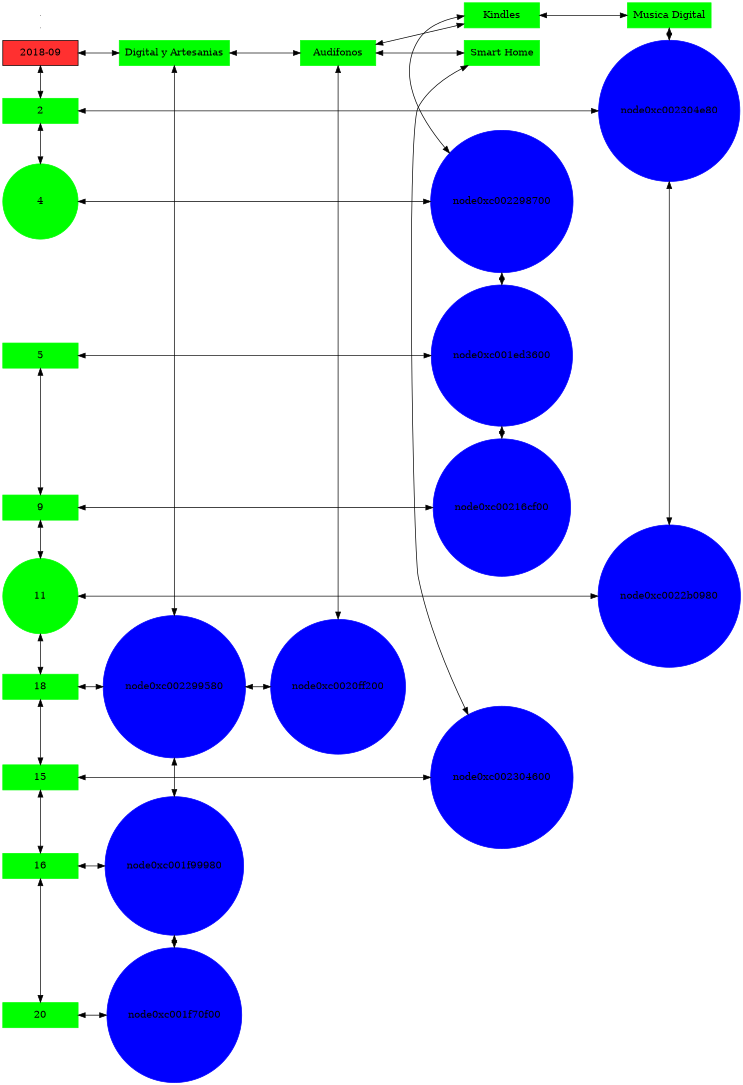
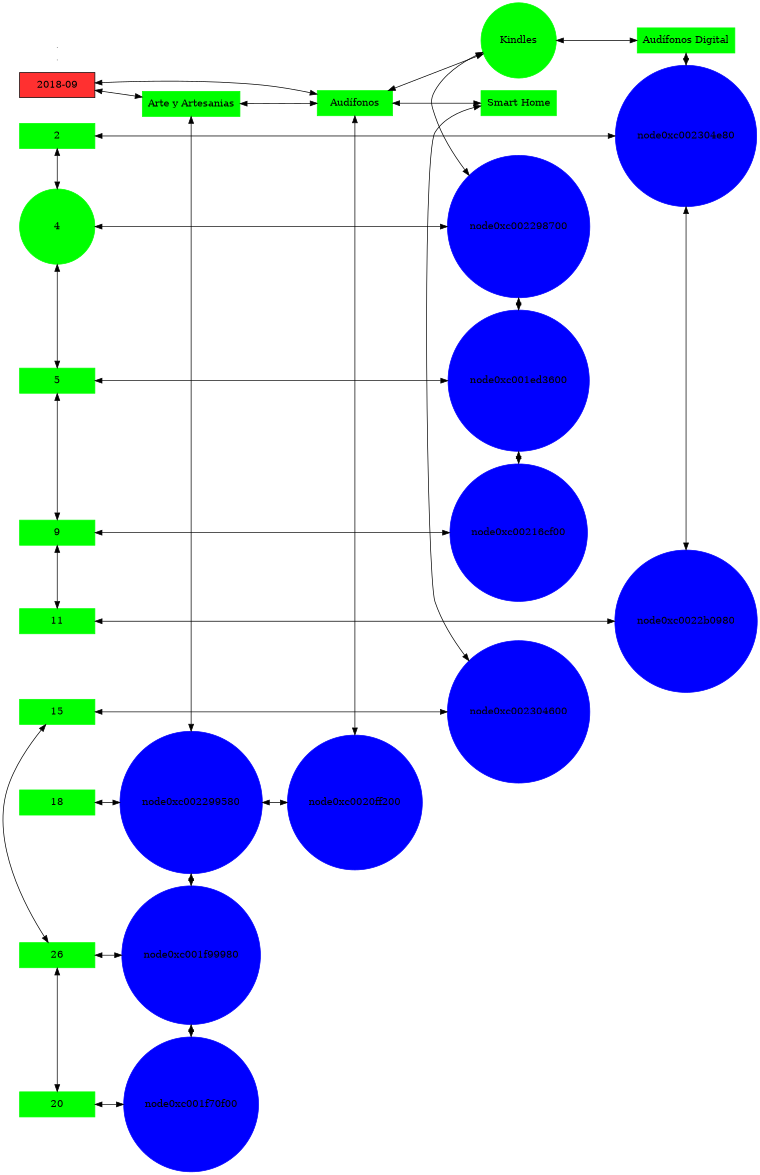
node "Kindles": shape box -> circle
node "Musica Digital": label "Musica Digital" -> "Audífonos Digital"
node "Digital y Artesanias": label "Digital y Artesanias" -> "Arte y Artesanias"
edge "2018-09" -- "2": now "2018-09" -- "Audífonos"
edge "4" -- "5": added
node "11": shape circle -> box
edge "11" -- "18": removed
edge "18" -- "15": removed
node "16": label "16" -> "26"
